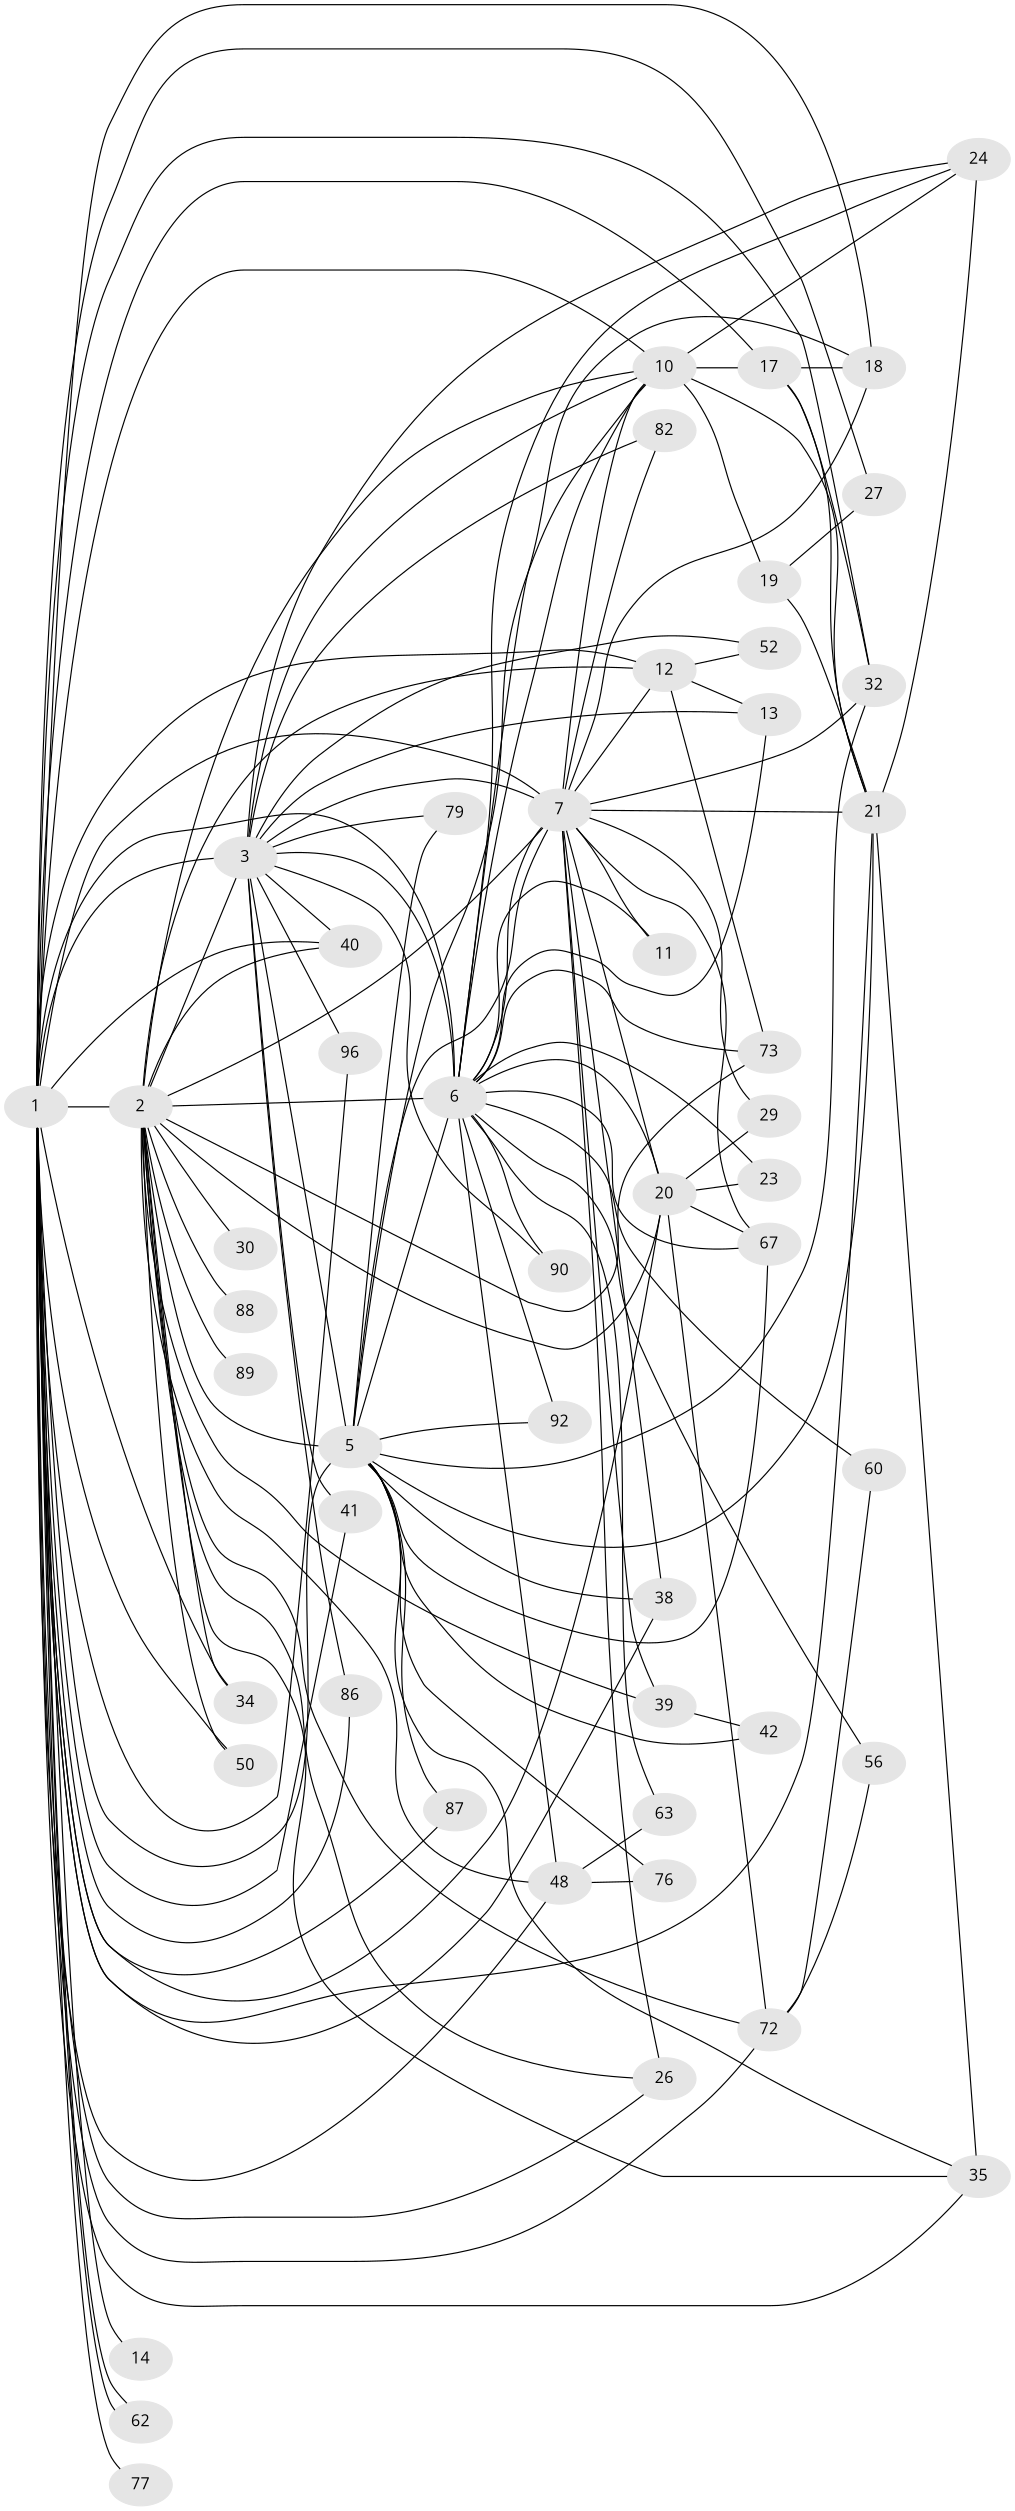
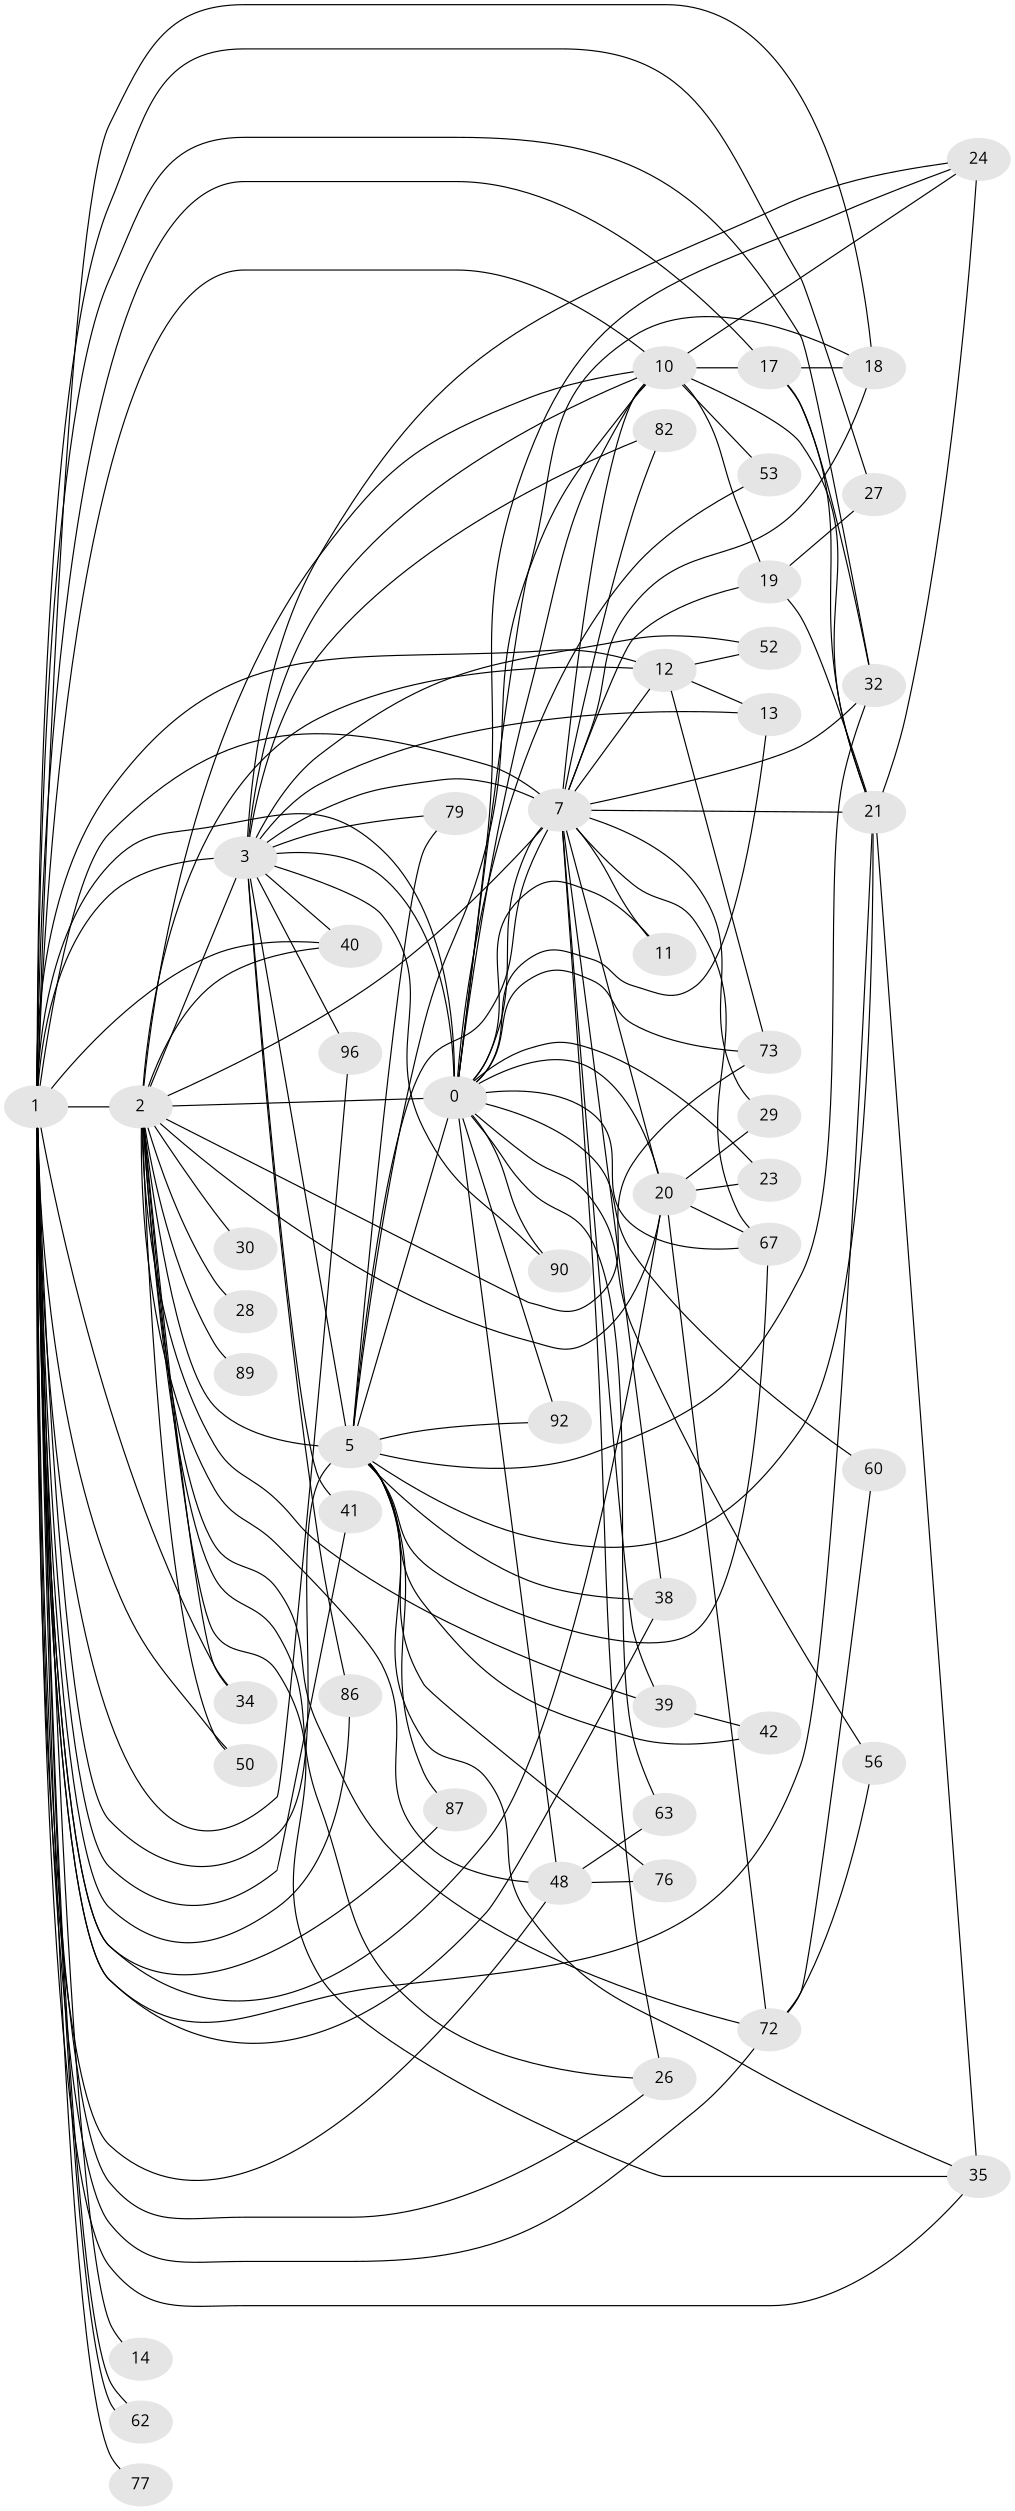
node "53": added
edge "19" -- "7": added
node "6": label "6" -> "0"
node "88": label "88" -> "28"
